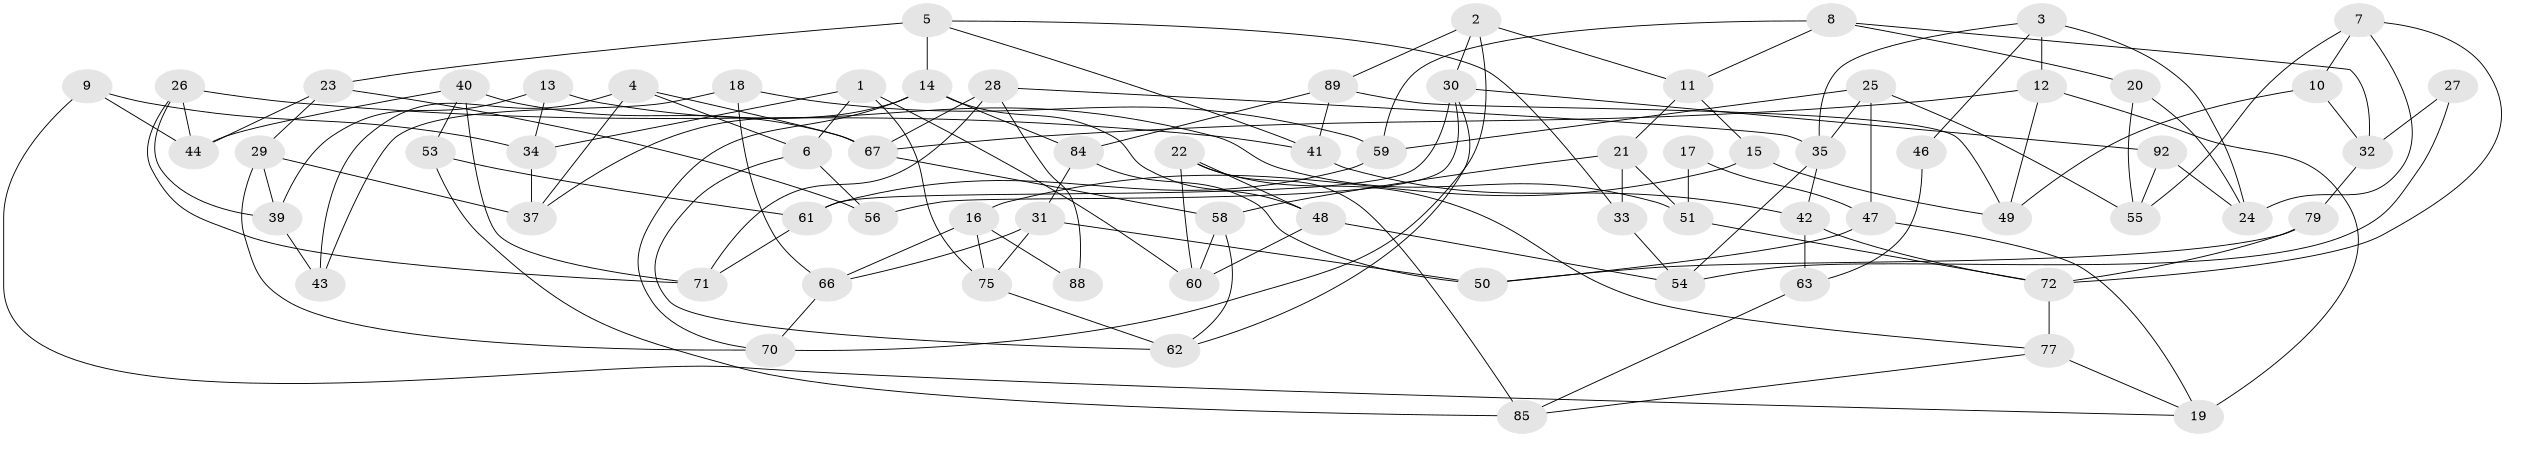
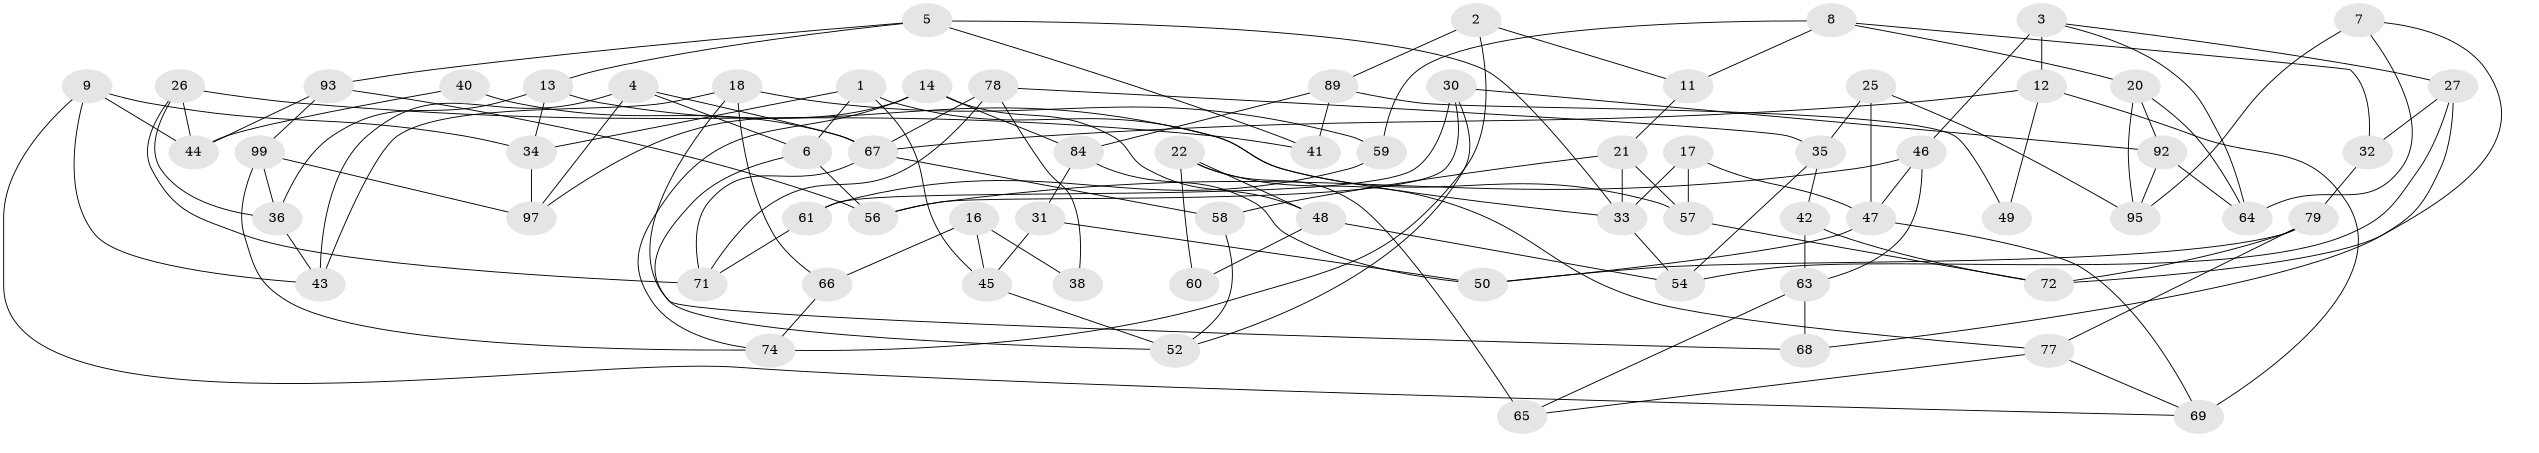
edge "3" -- "35": now "3" -- "27"
edge "5" -- "14": now "5" -- "13"
edge "2" -- "30": removed
node "23": label "23" -> "93"
node "28": label "28" -> "78"
node "10": removed
edge "20" -- "92": added
edge "25" -- "59": removed
node "29": label "29" -> "99"
node "53": removed
node "15": removed
edge "1" -- "60": now "1" -- "33"
edge "17" -- "33": added
edge "46" -- "56": added
edge "46" -- "47": added
edge "41" -- "42": removed
node "39": label "39" -> "36"
node "37": label "37" -> "97"
node "51": label "51" -> "57"
node "55": label "55" -> "95"
node "24": label "24" -> "64"
edge "40" -- "71": now "67" -- "71"
edge "58" -- "60": removed
edge "9" -- "43": added
edge "31" -- "66": removed
node "75": label "75" -> "45"
node "88": label "88" -> "38"
edge "72" -- "77": now "79" -- "77"
node "70": label "70" -> "74"
node "62": label "62" -> "52"
node "68": added
node "85": label "85" -> "65"
node "19": label "19" -> "69"
